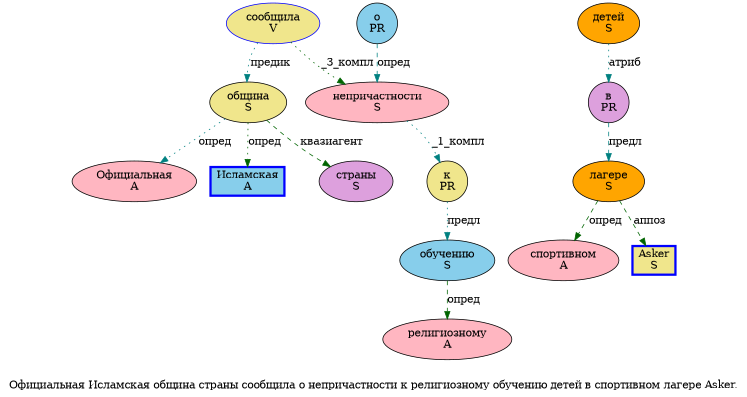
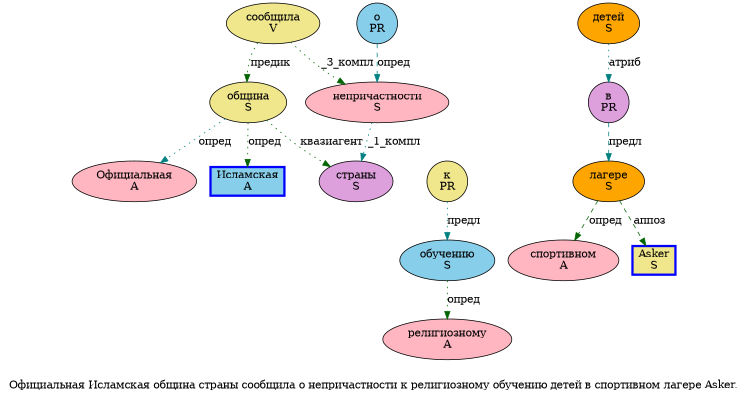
node "сообщила V": color blue -> black
edge "сообщила V" -> "община S": color teal -> darkgreen
edge "непричастности S" -> "к PR": now "непричастности S" -> "страны S"
edge "община S" -> "страны S": style dashed -> dotted
edge "обучению S" -> "религиозному A": style dashed -> dotted
